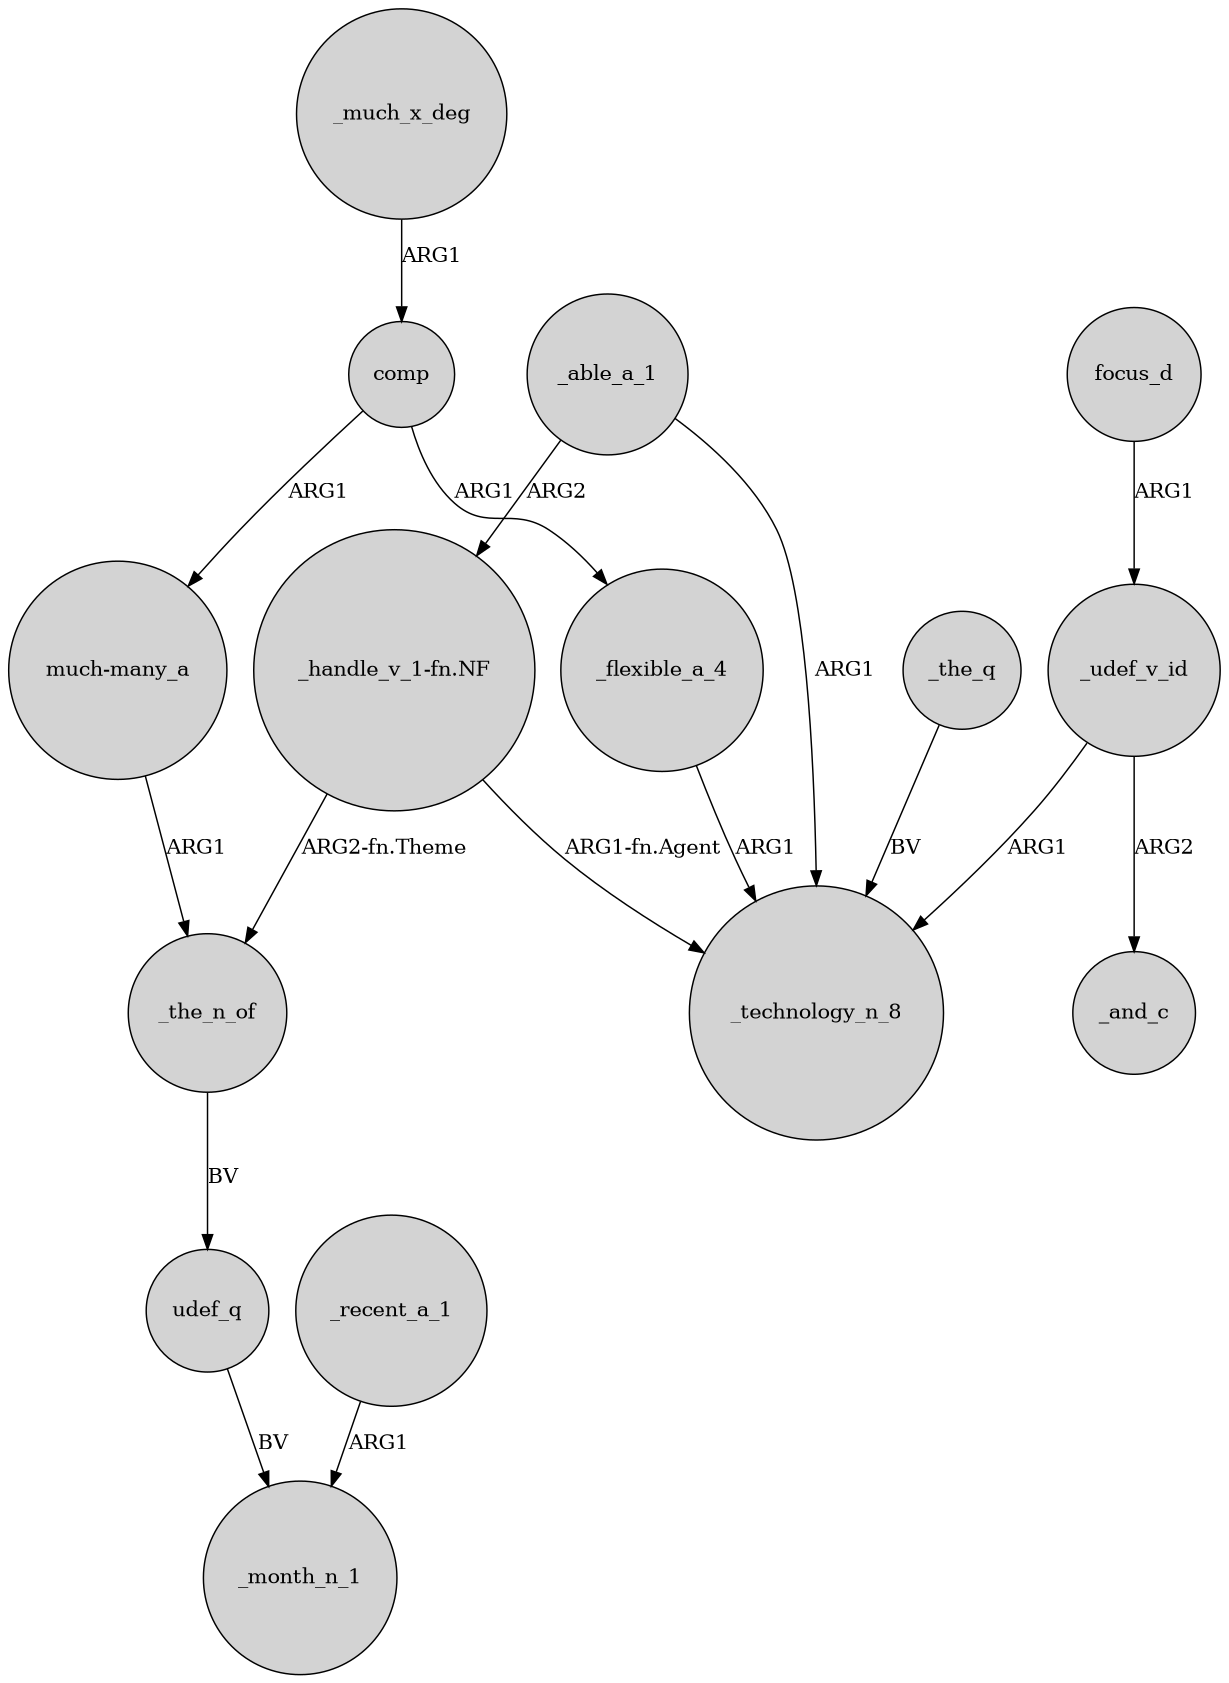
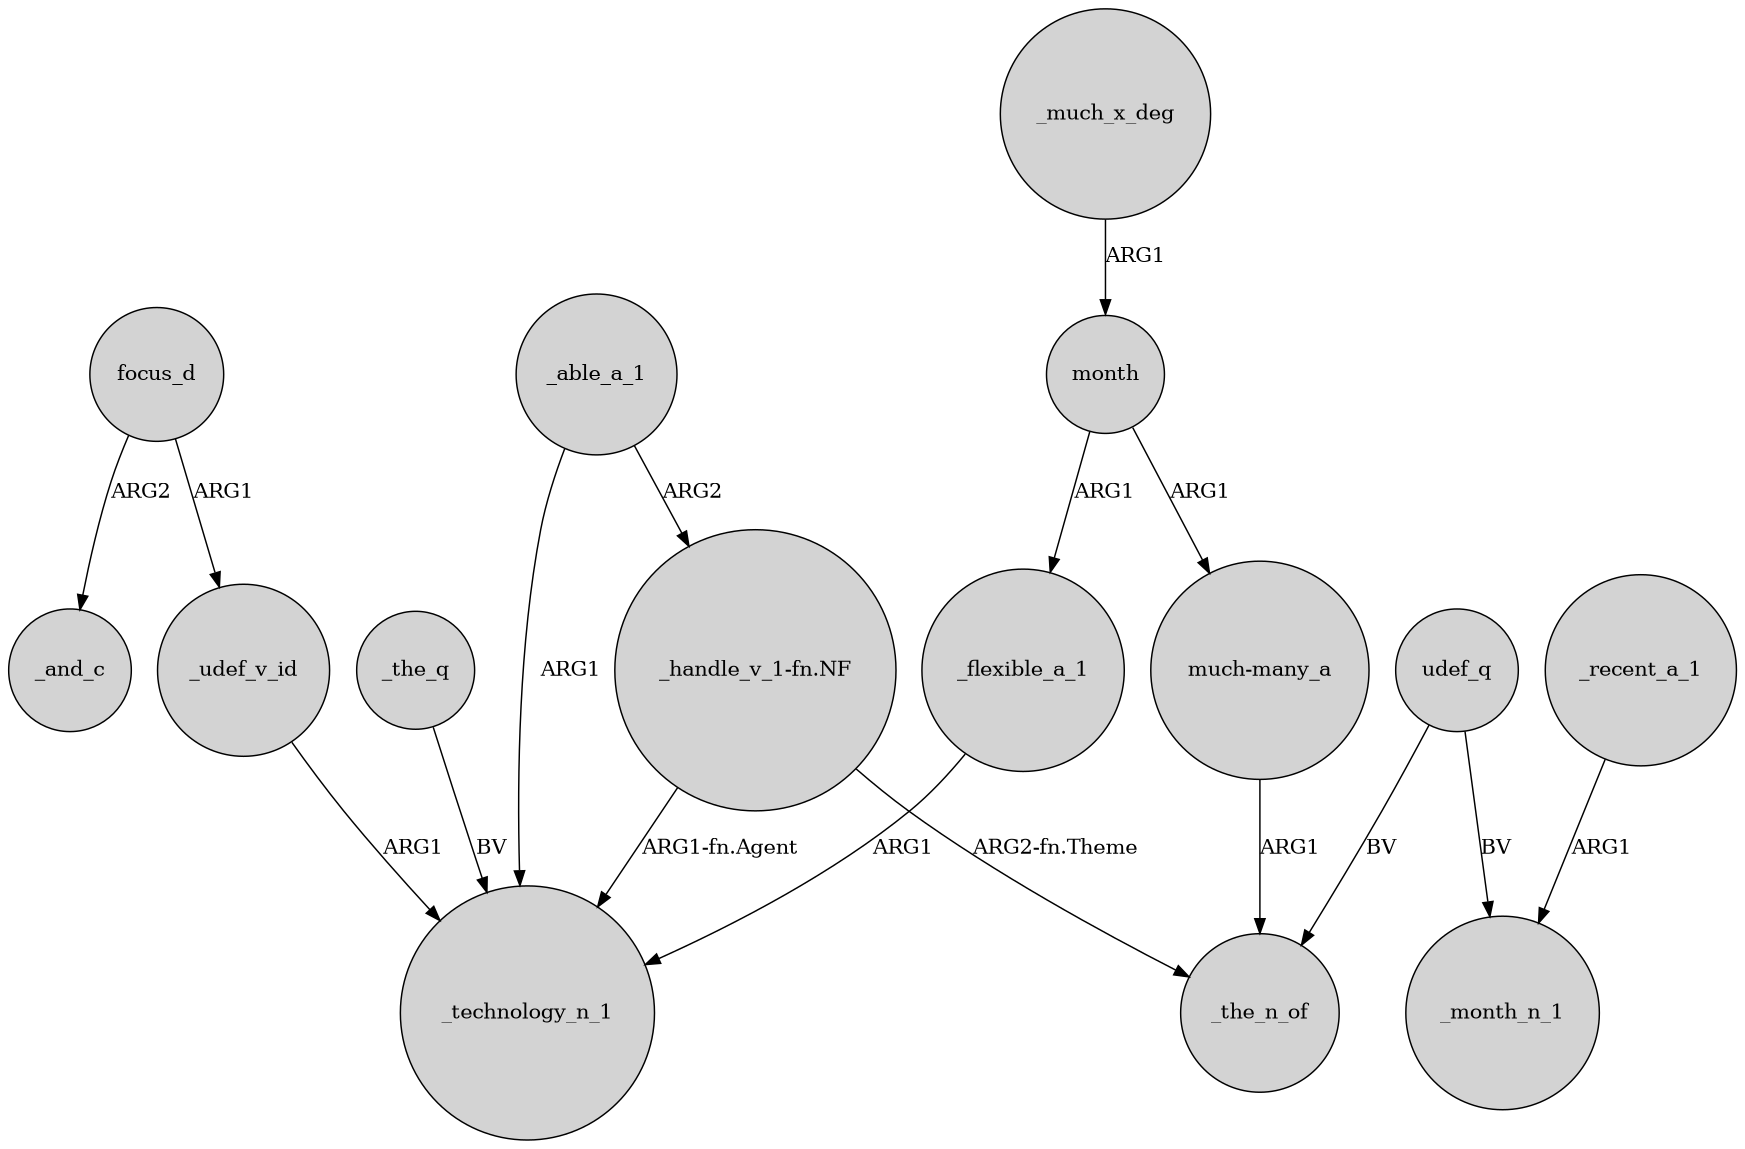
node "comp": label "comp" -> "month"
node "_flexible_a_4": label "_flexible_a_4" -> "_flexible_a_1"
edge "_udef_v_id" -> "_and_c": now "focus_d" -> "_and_c"
node "_technology_n_8": label "_technology_n_8" -> "_technology_n_1"
edge "_the_n_of" -> "udef_q": reversed
